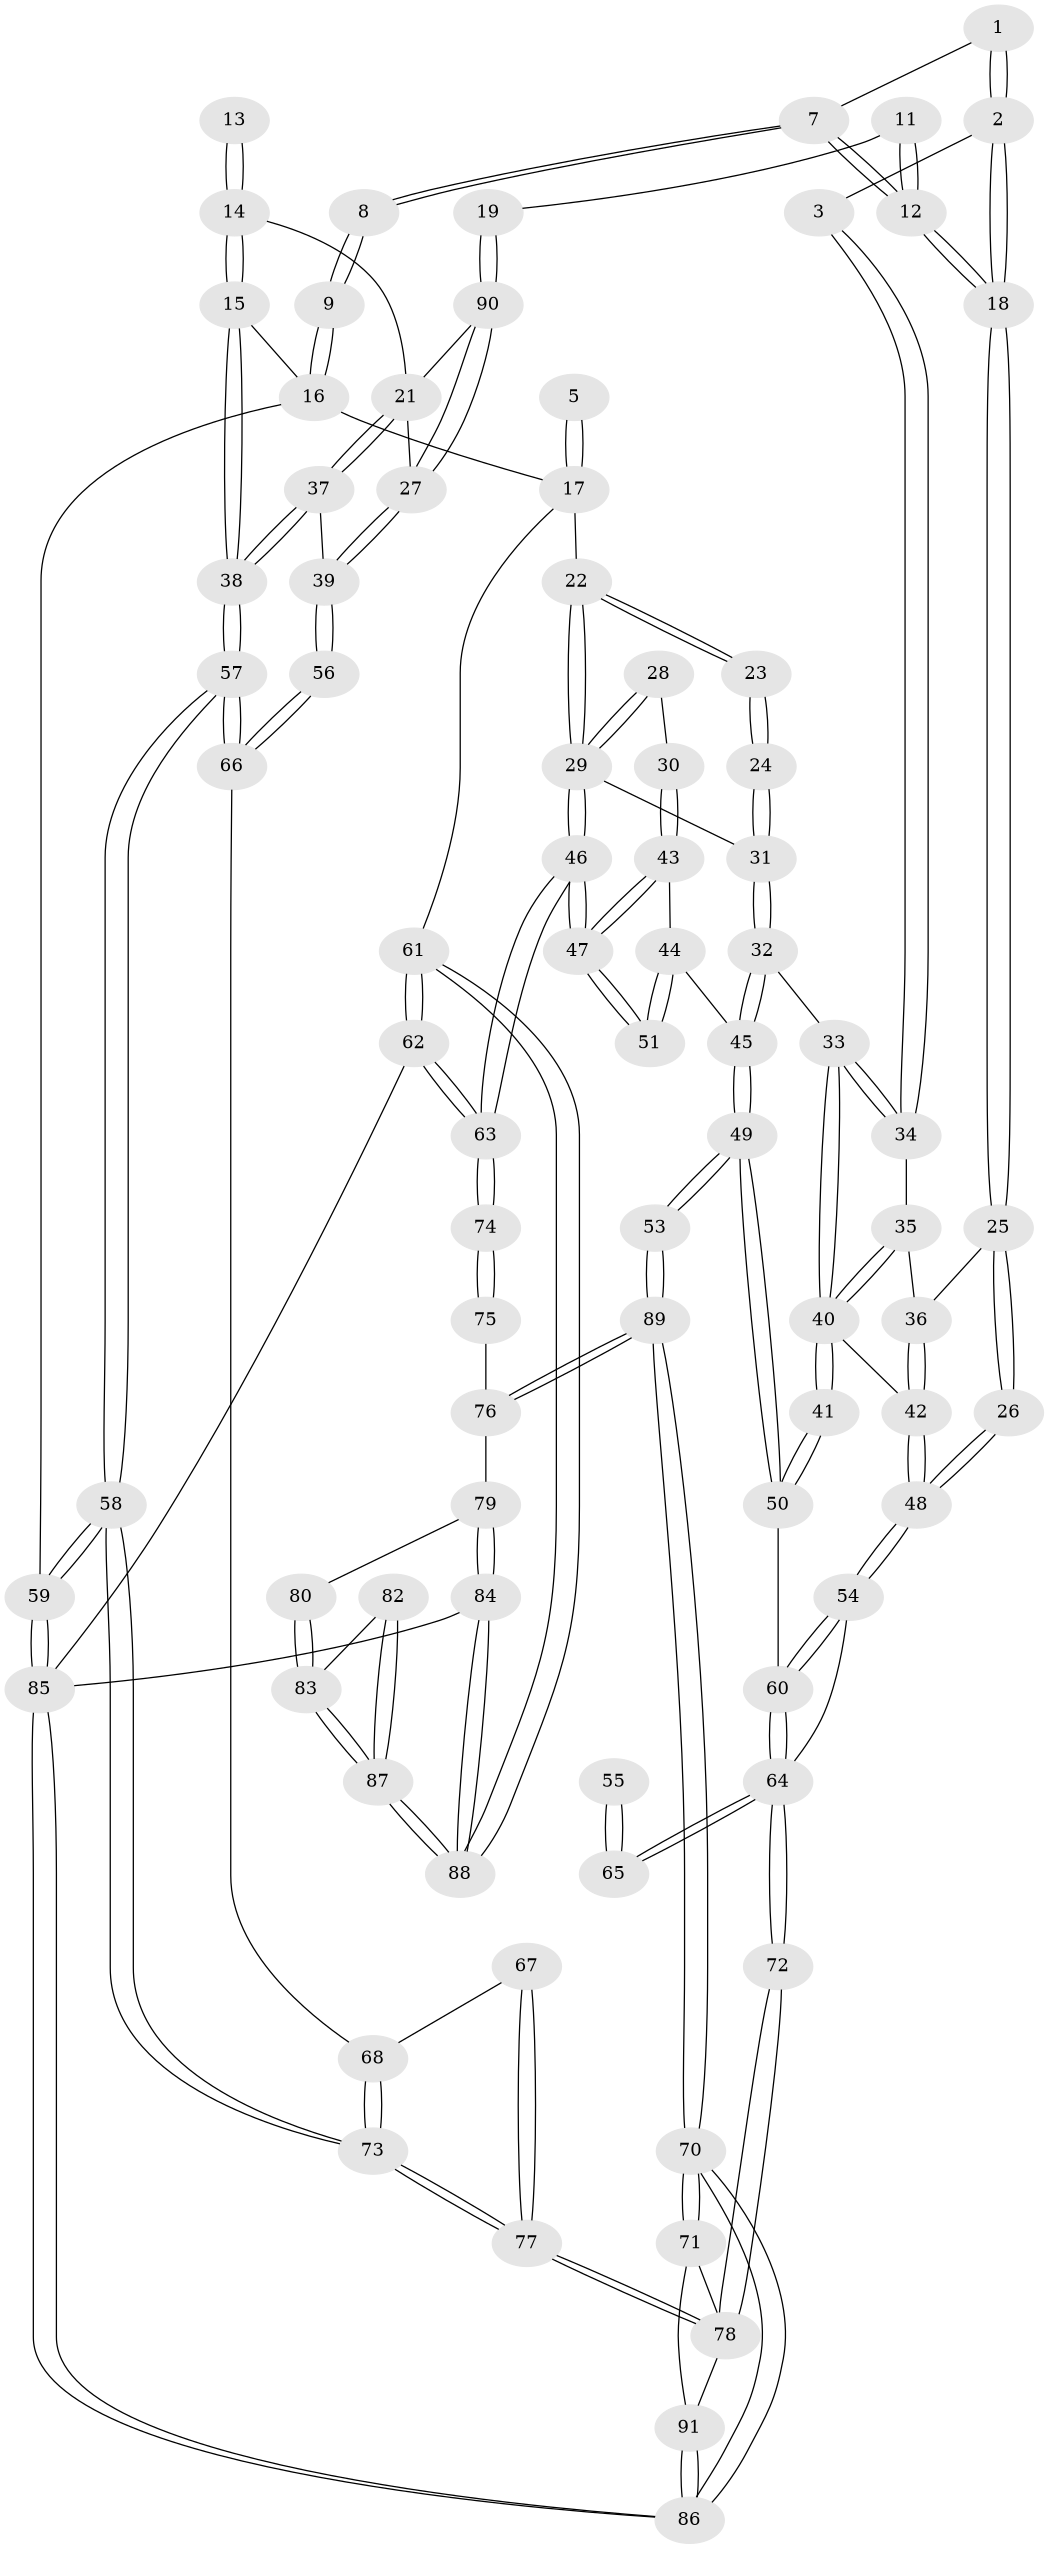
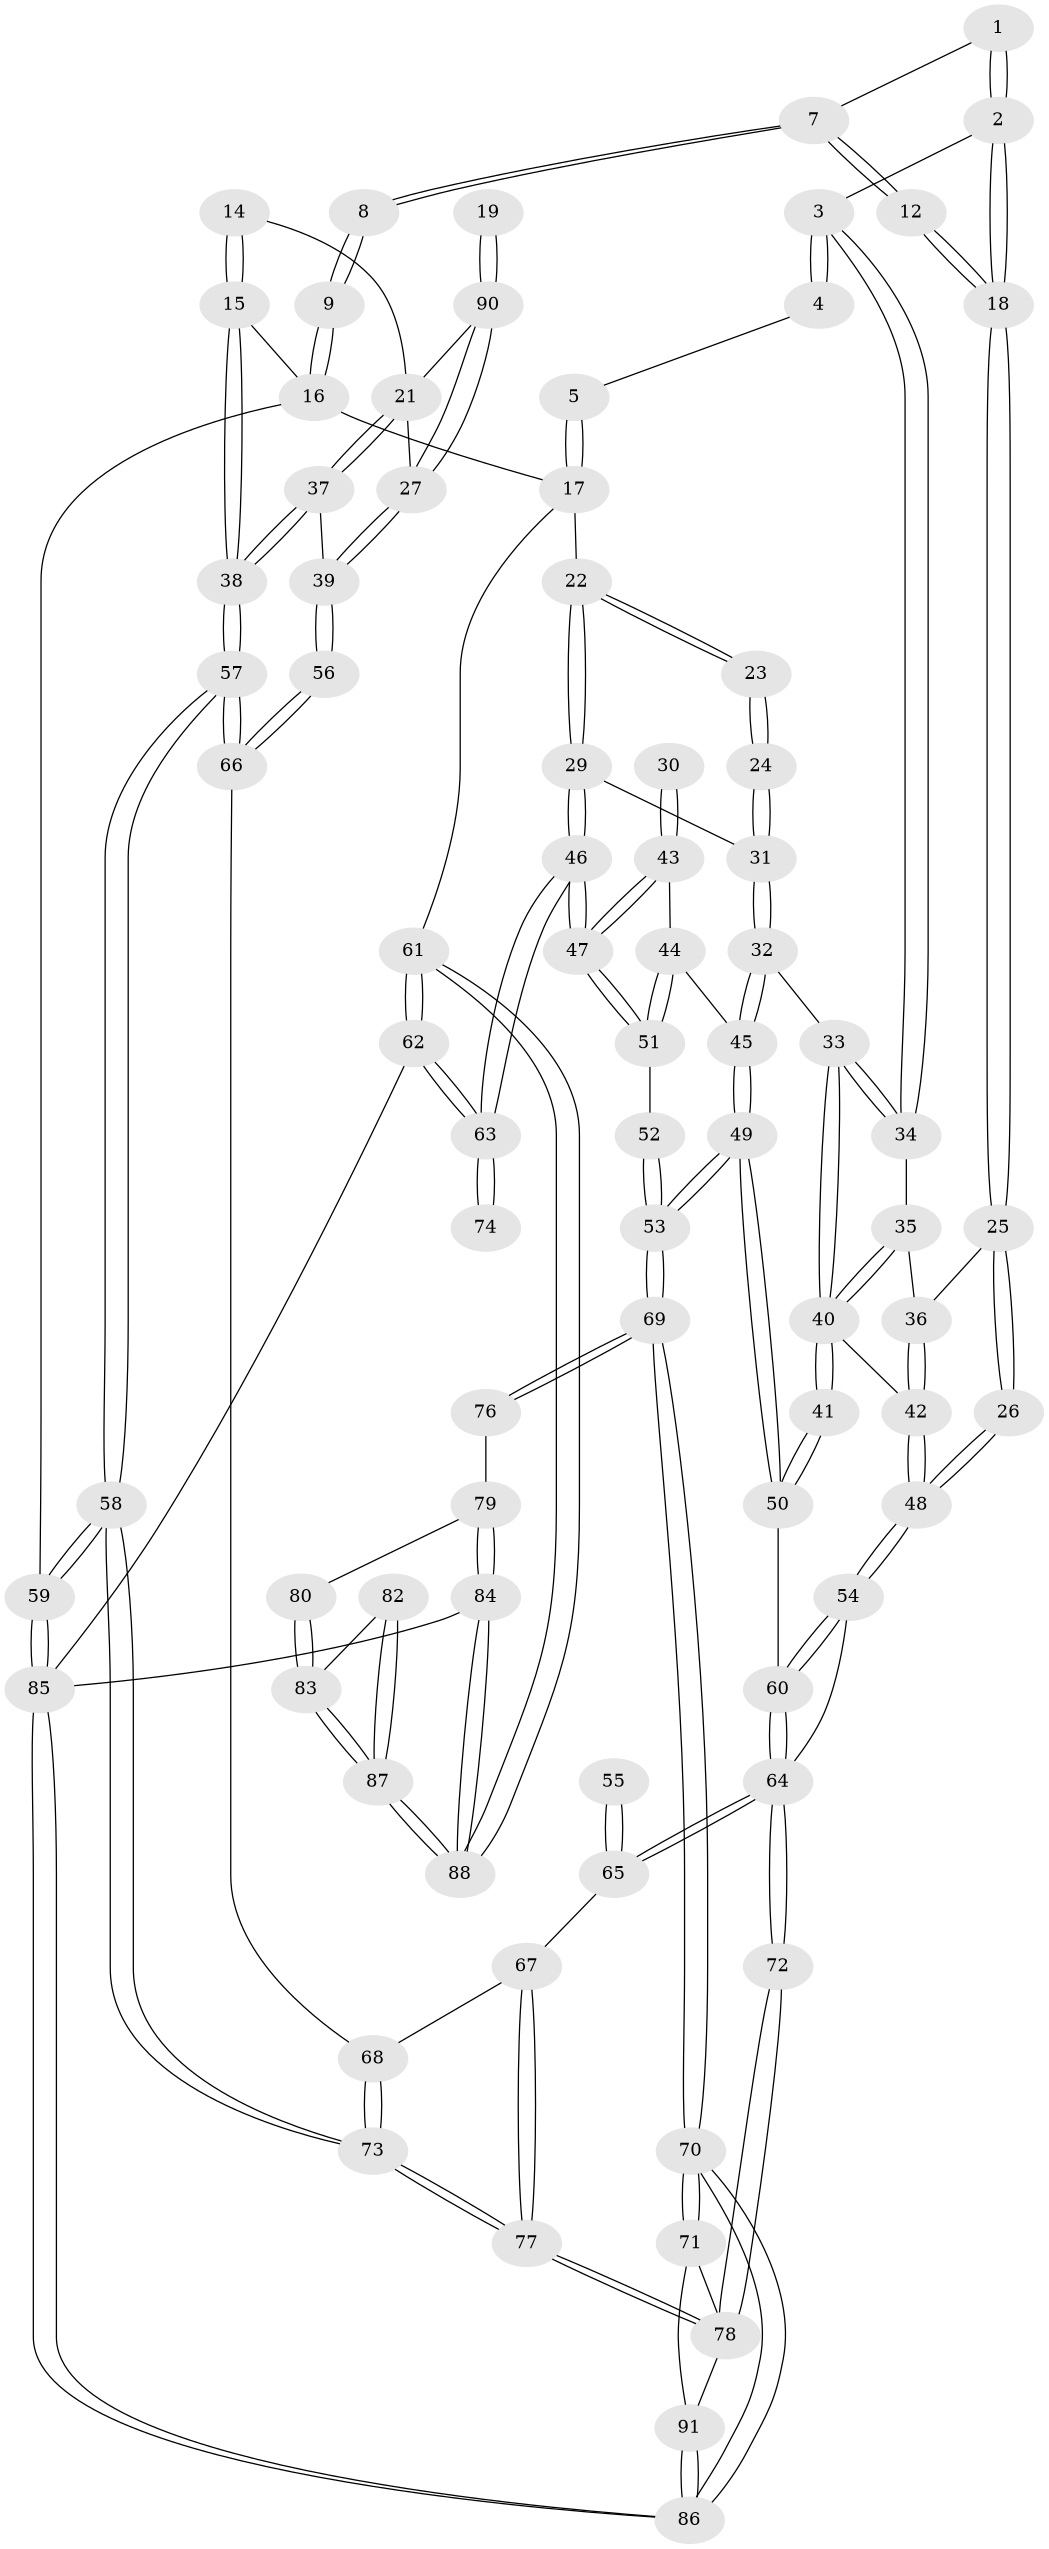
node "13": removed
node "11": removed
node "4": added
node "28": removed
node "52": added
node "75": removed
node "89": label "89" -> "69"
edge "65" -- "67": added
